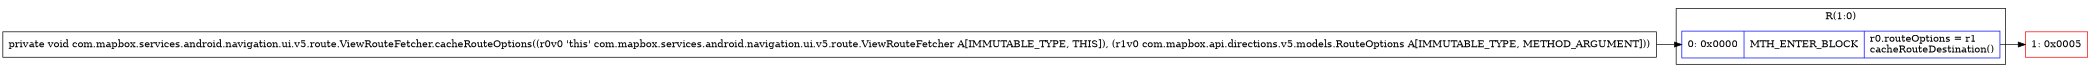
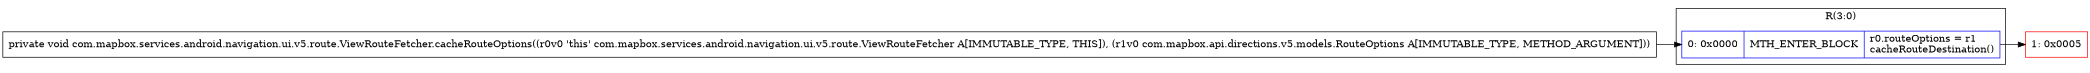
cluster "R(1:0)": label "R(1:0)" -> "R(3:0)"
